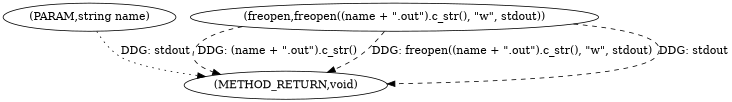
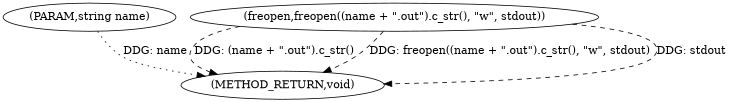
edge "(PARAM,string name)" -> "(METHOD_RETURN,void)": label "DDG: stdout" -> "DDG: name"
